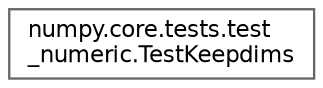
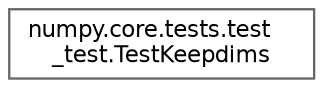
node "numpy.core.tests.test _numeric.TestKeepdims": label "numpy.core.tests.test _numeric.TestKeepdims" -> "numpy.core.tests.test _test.TestKeepdims"
